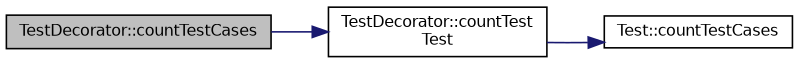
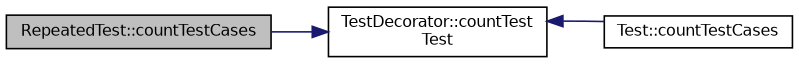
node "TestDecorator::countTestCases": label "TestDecorator::countTestCases" -> "RepeatedTest::countTestCases"
edge "TestDecorator::countTest Test" -> "Test::countTestCases": reversed
